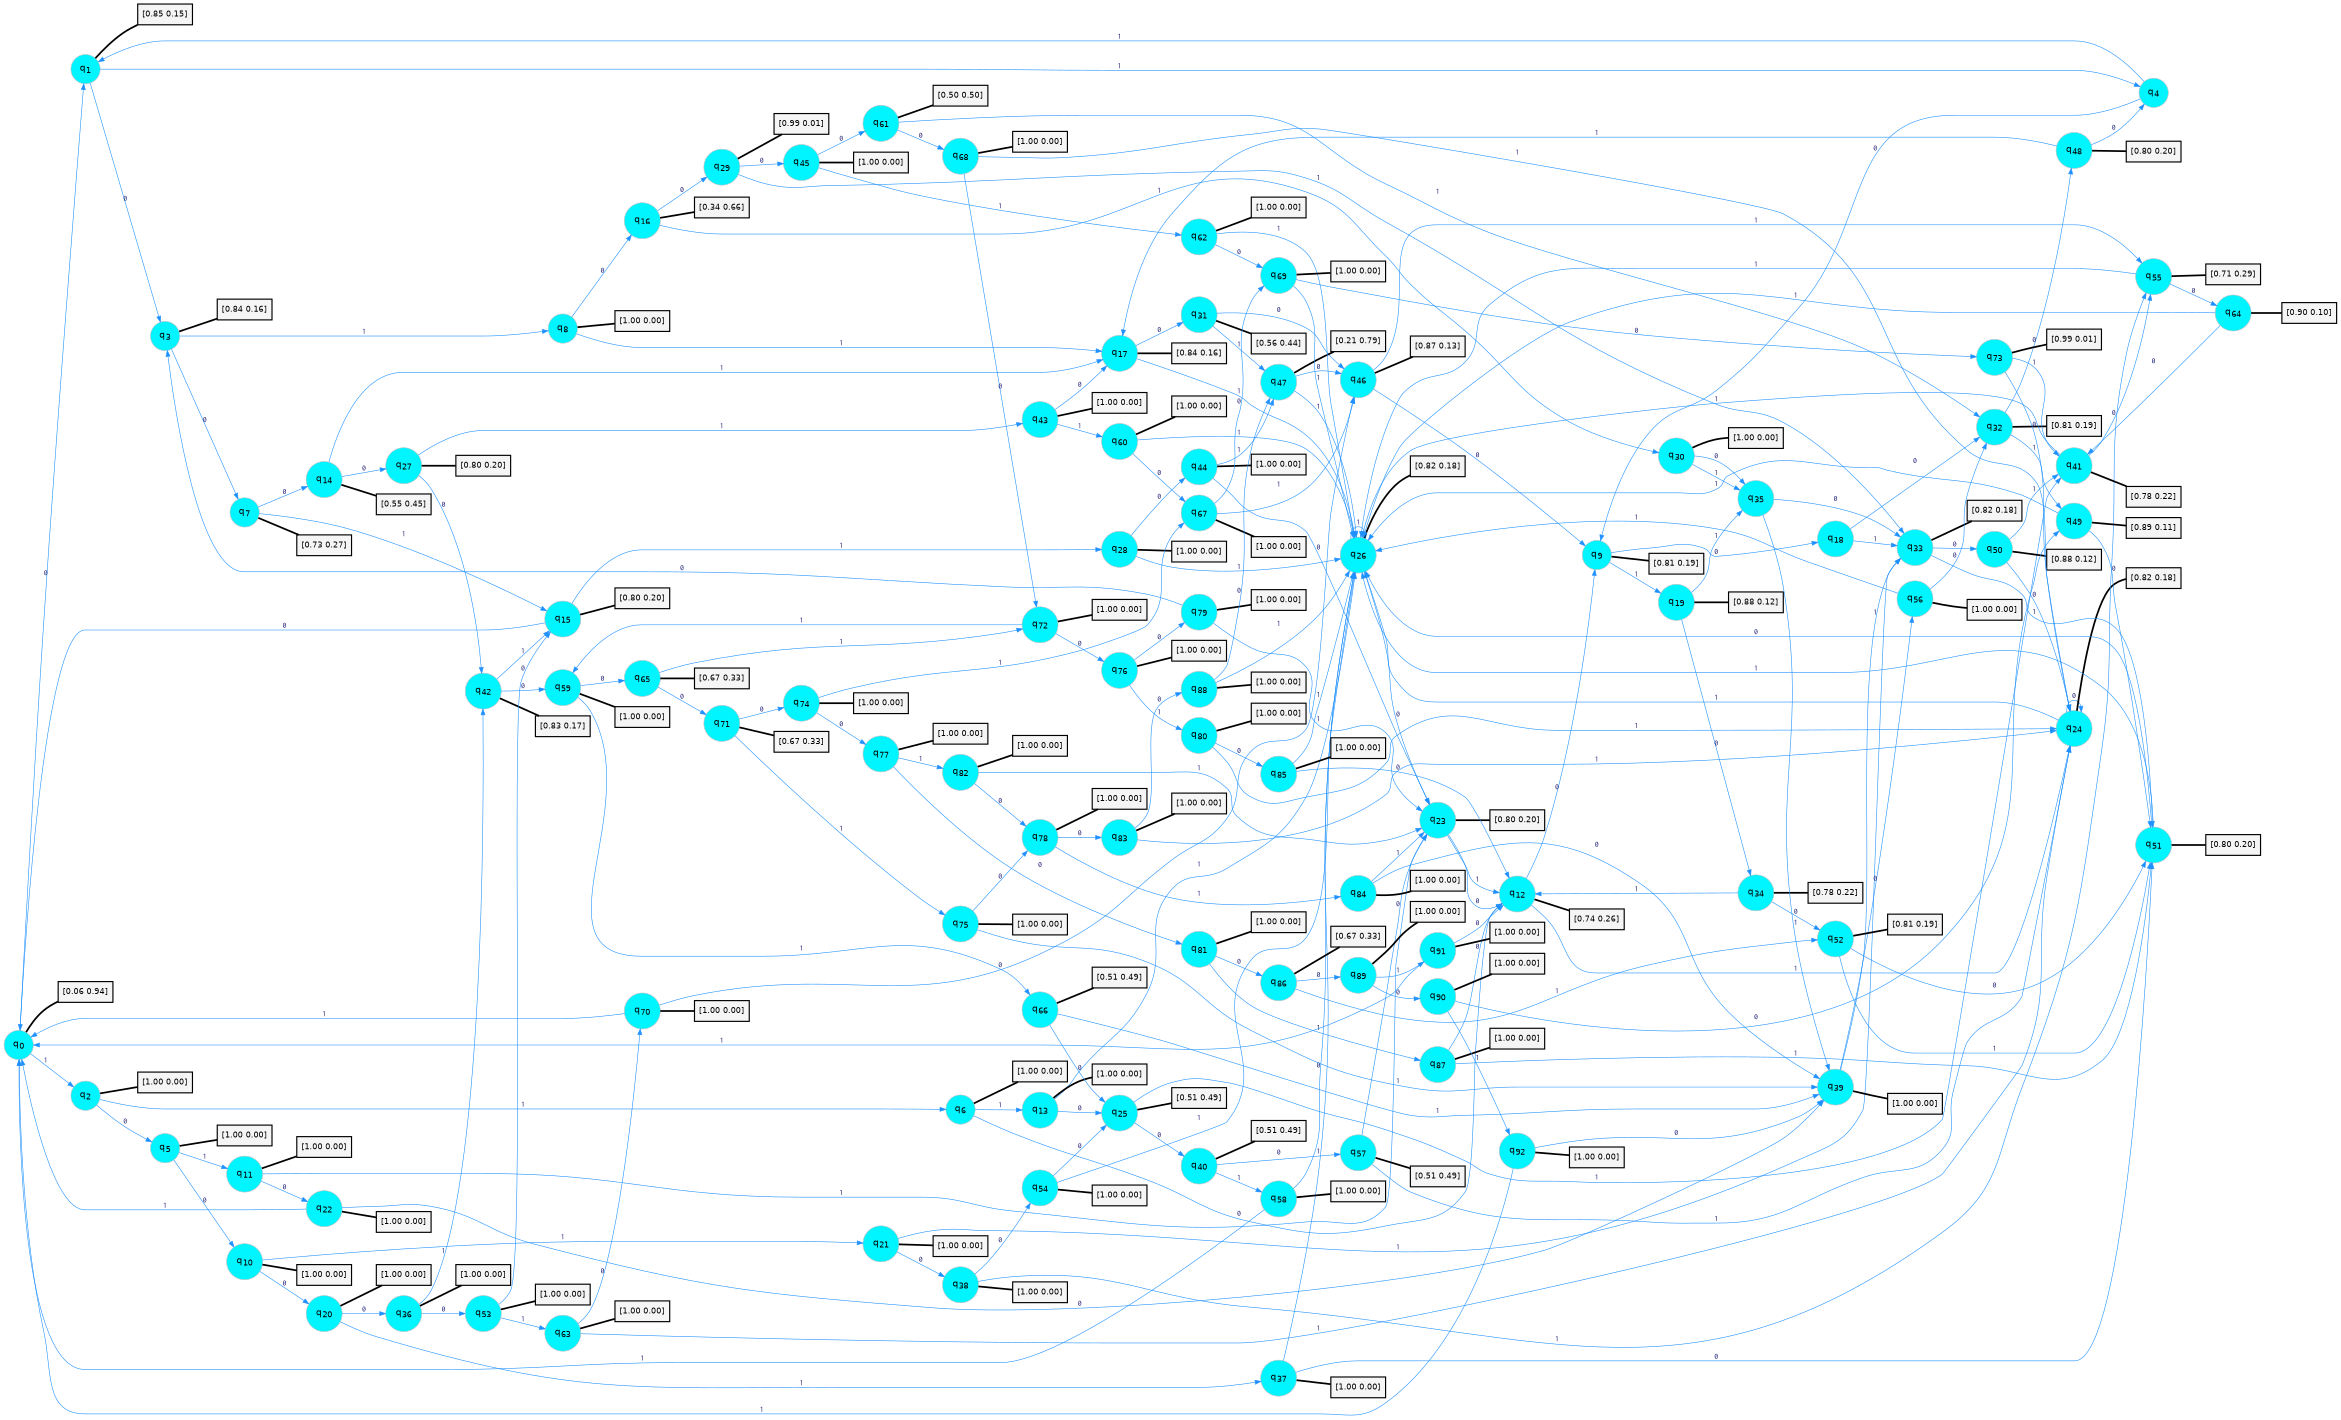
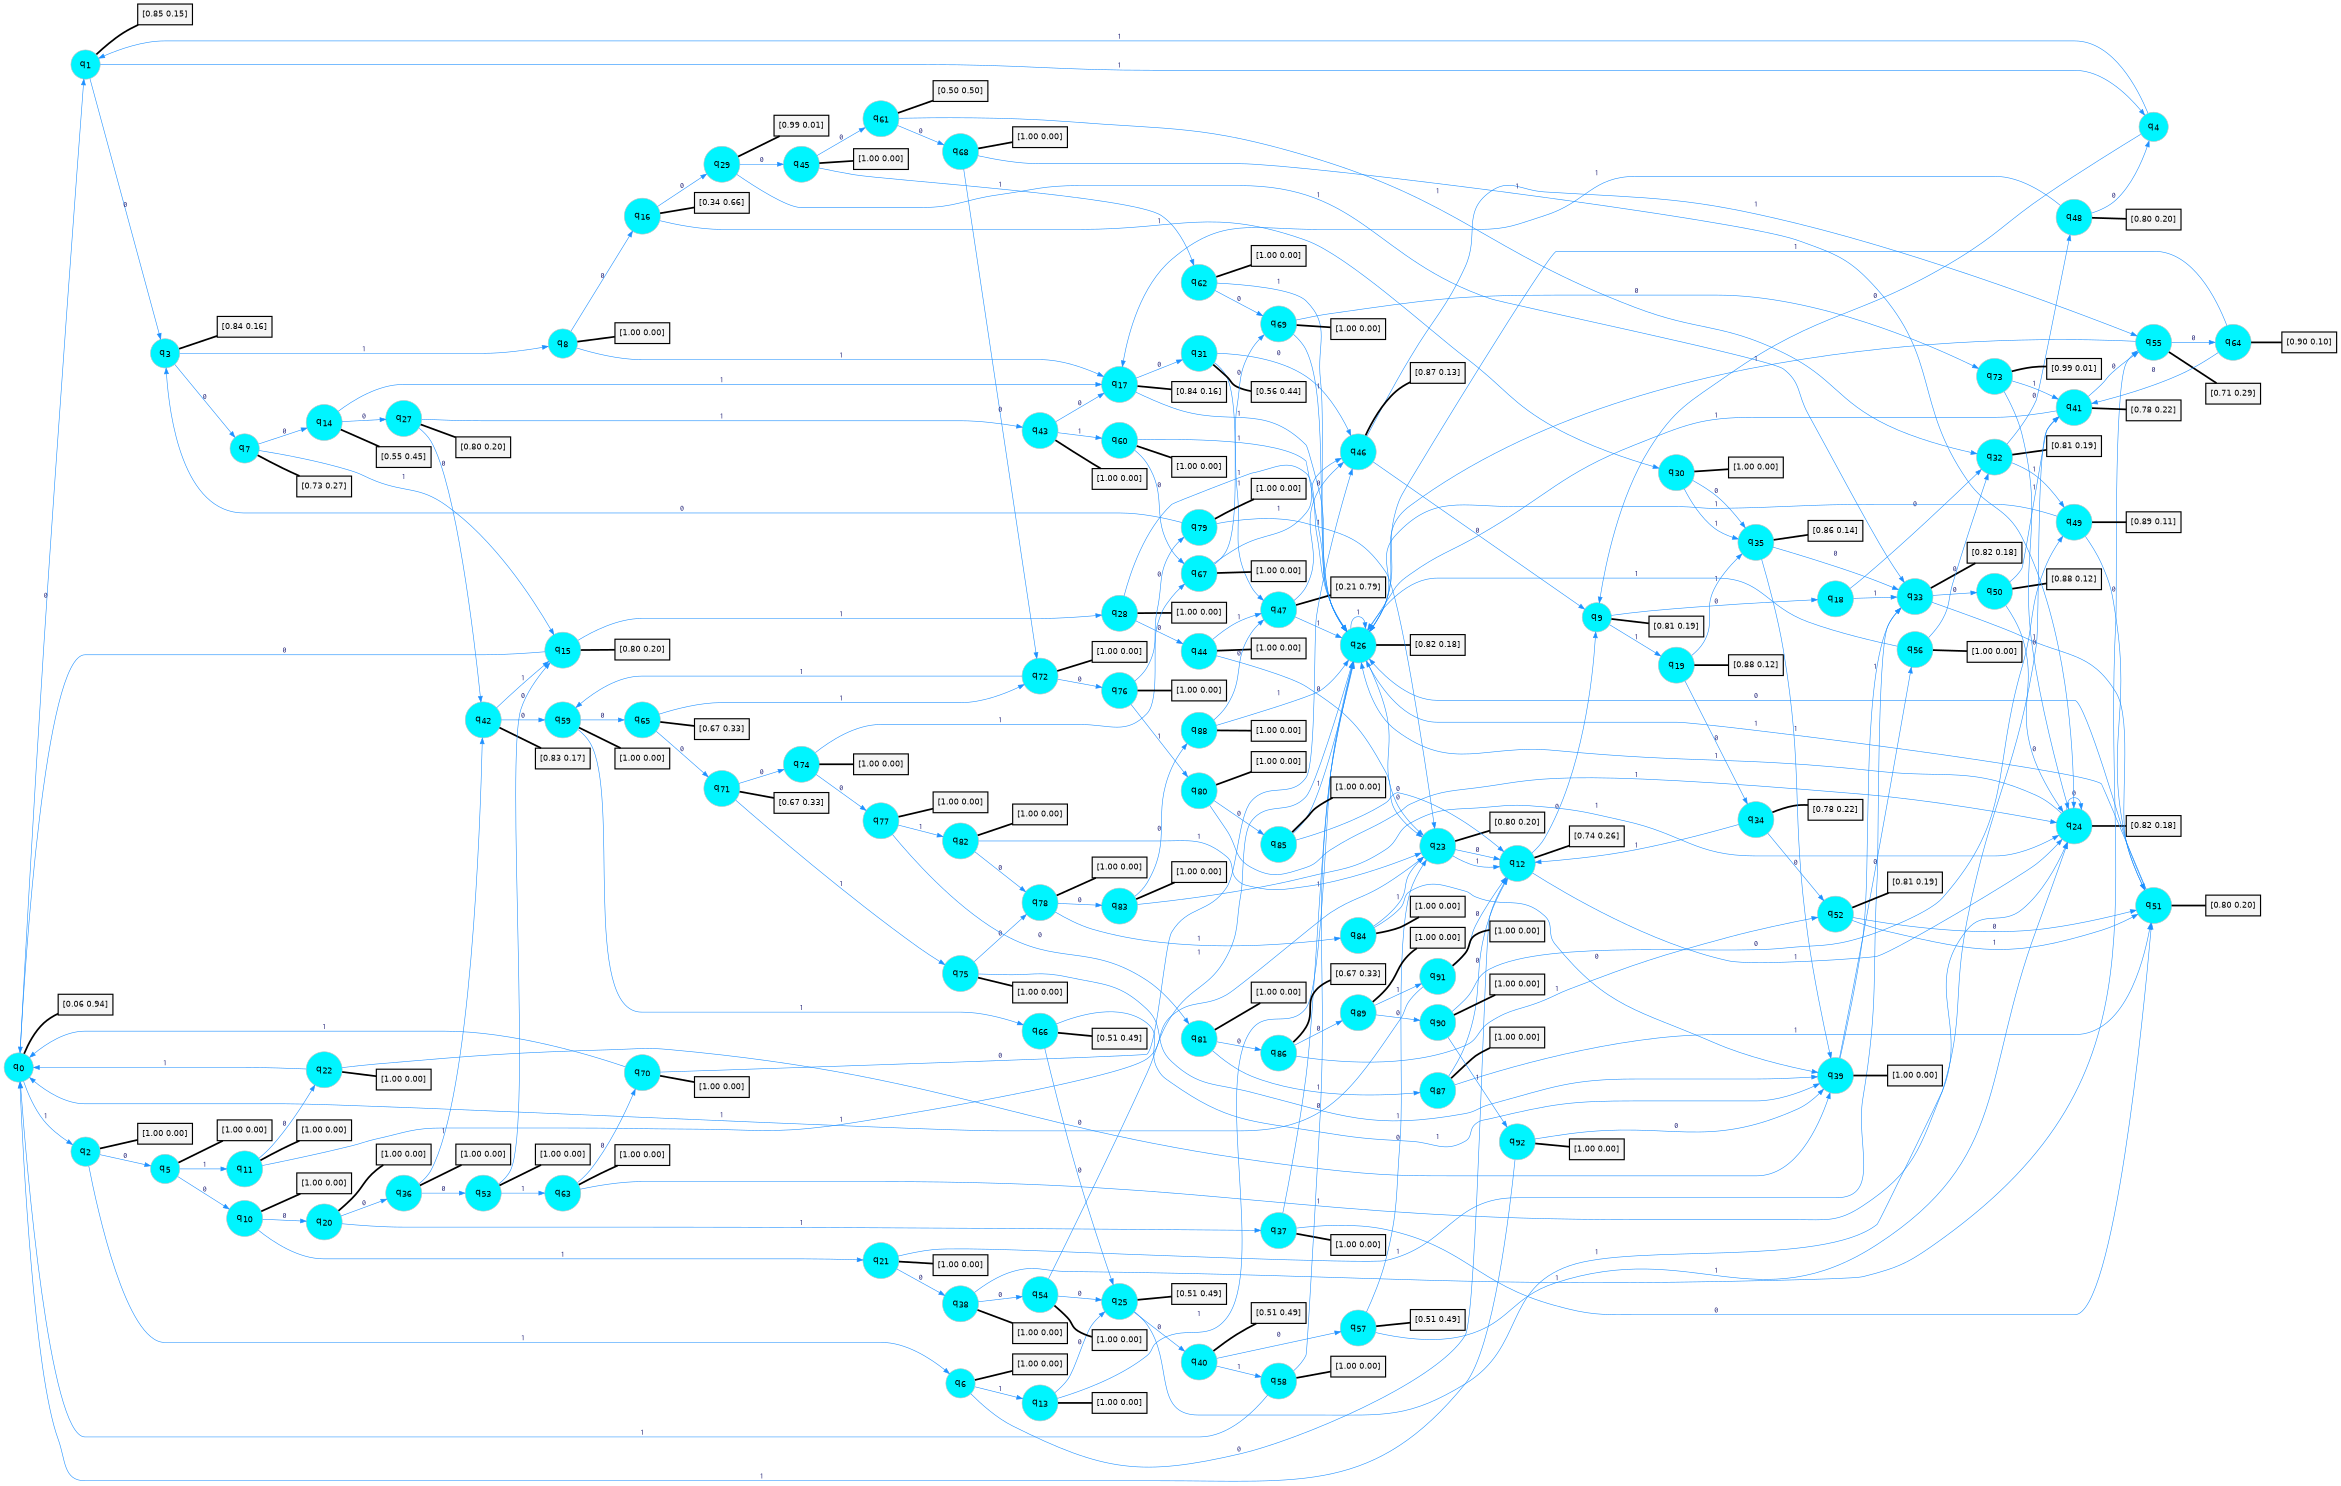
node "[0.86 0.14]": added
